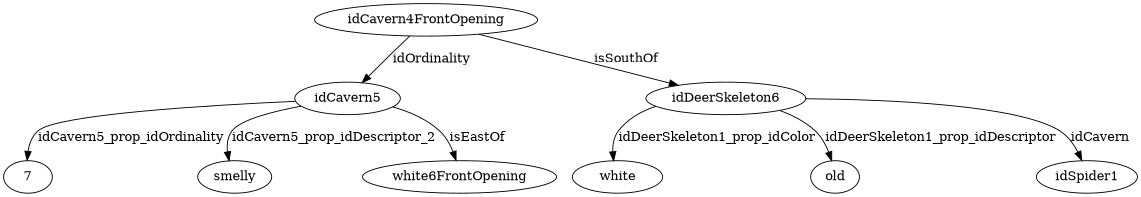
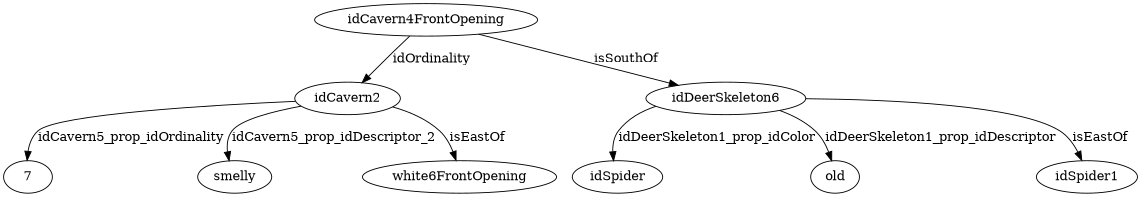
node "idCavern5": label "idCavern5" -> "idCavern2"
edge "idDeerSkeleton6" -> "idSpider1": label "idCavern" -> "isEastOf"
node "white": label "white" -> "idSpider"
